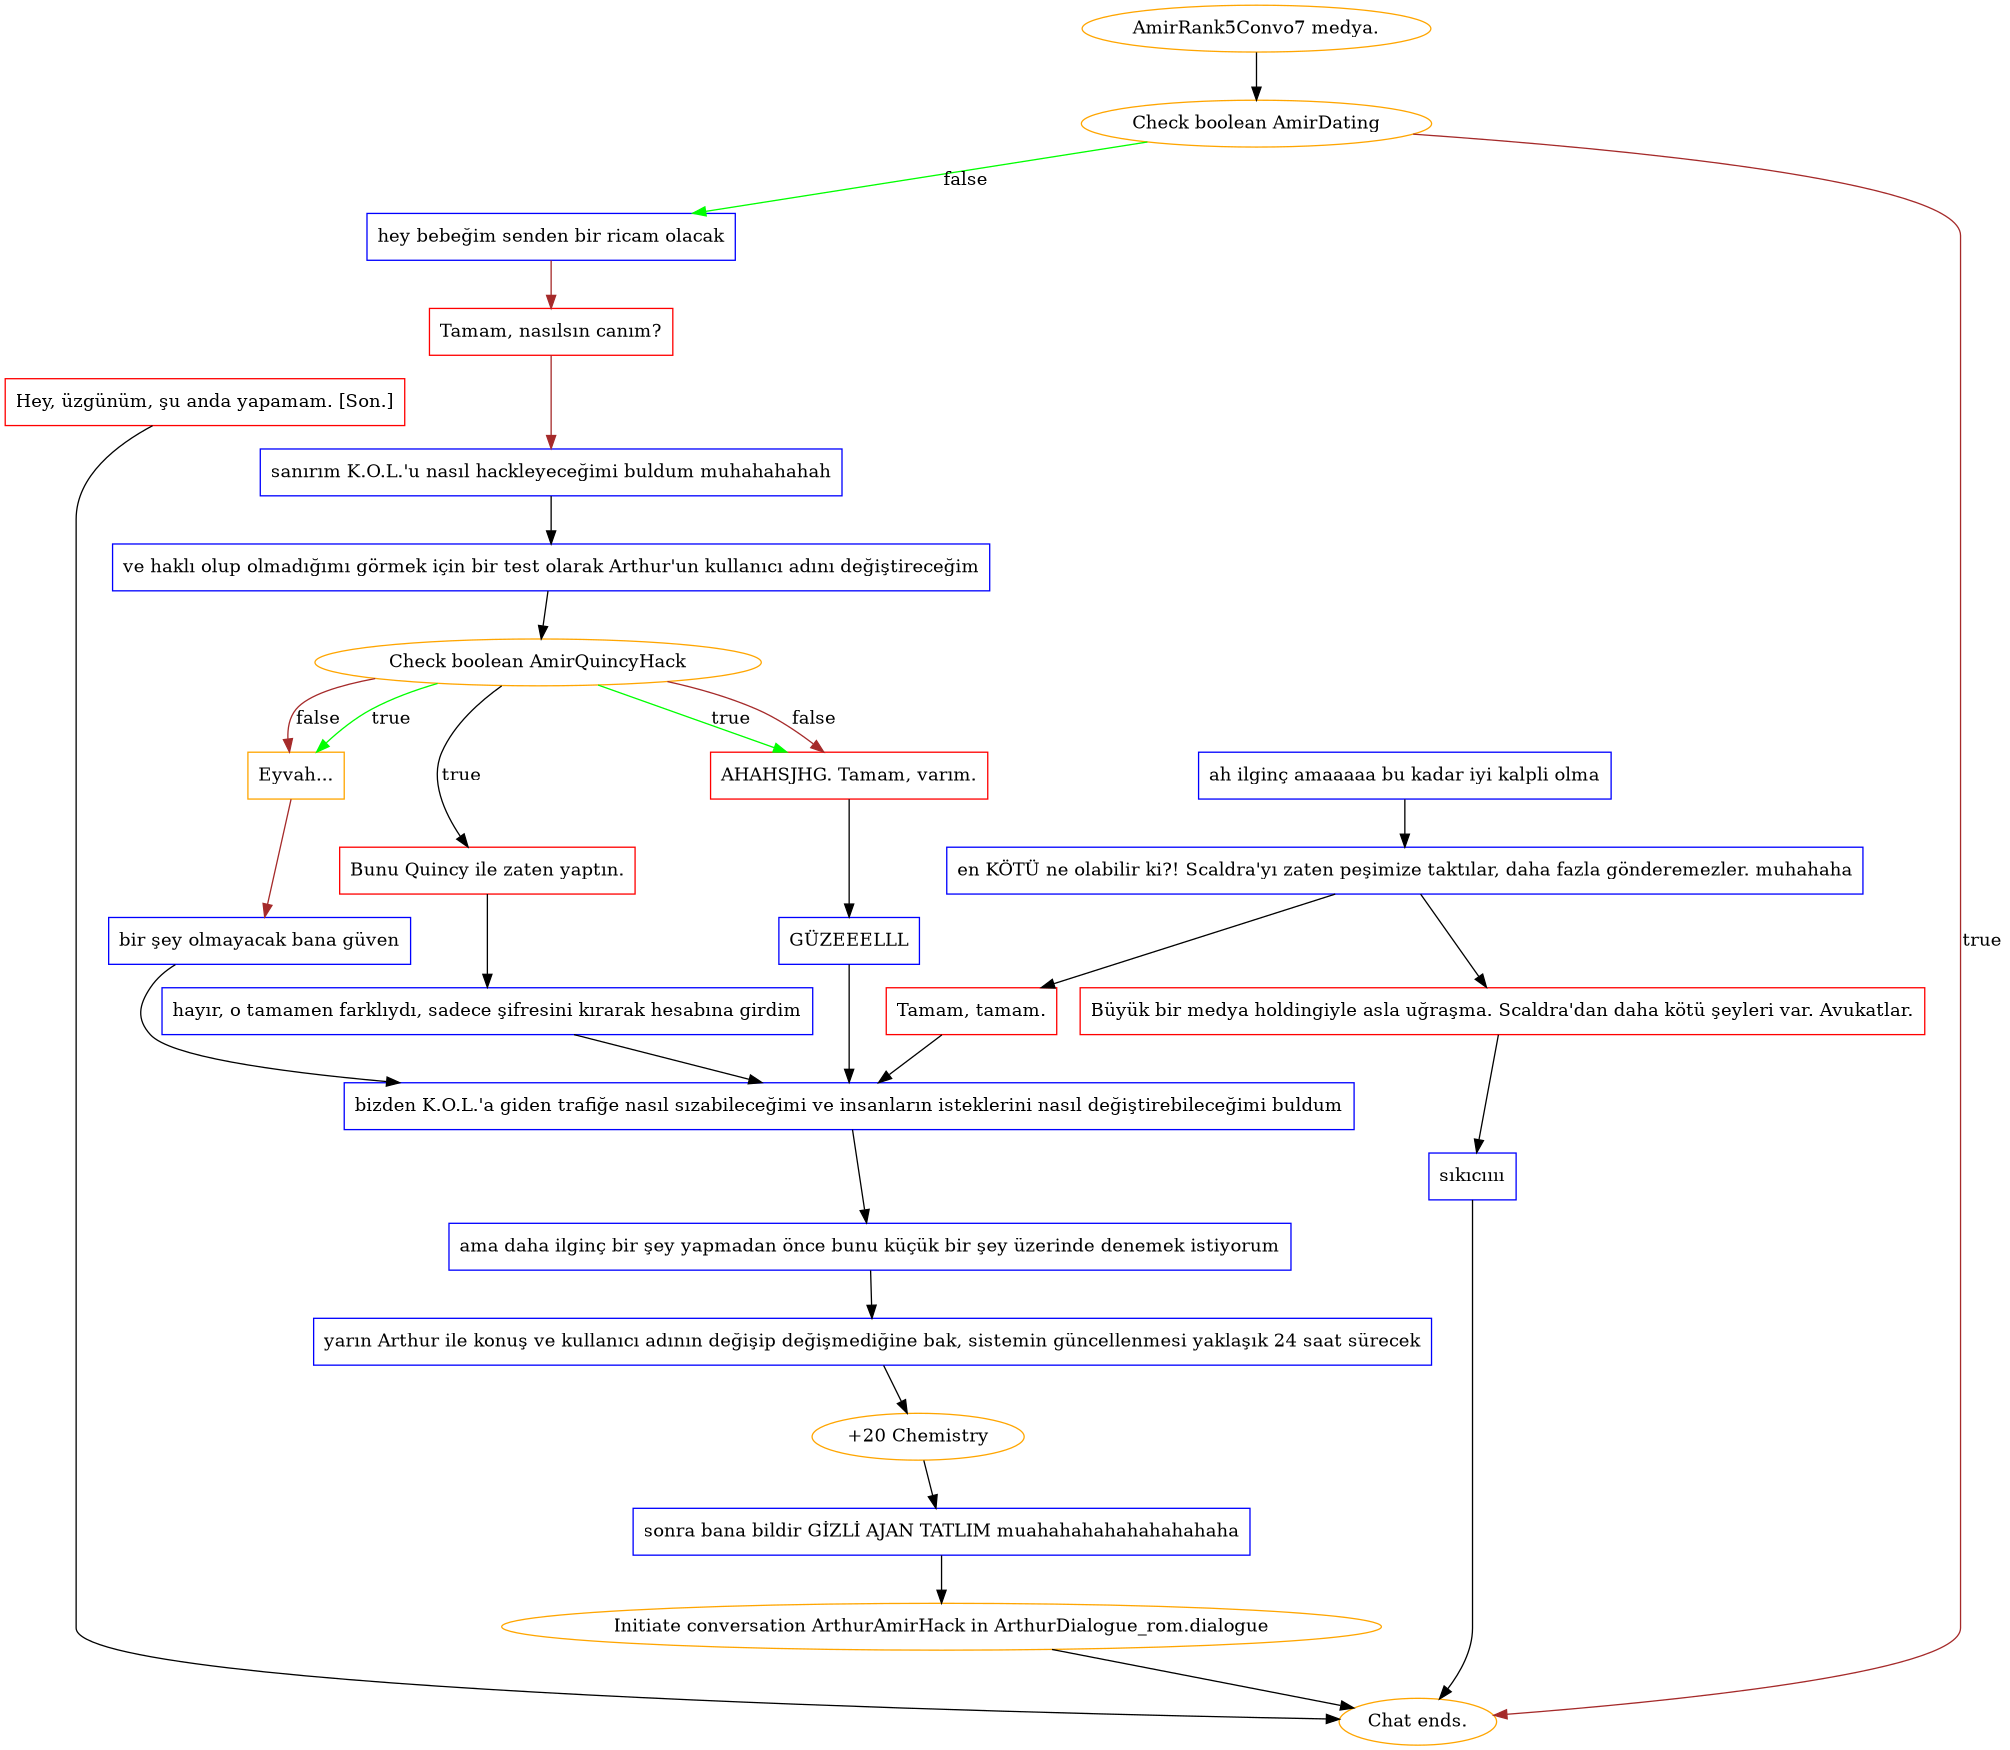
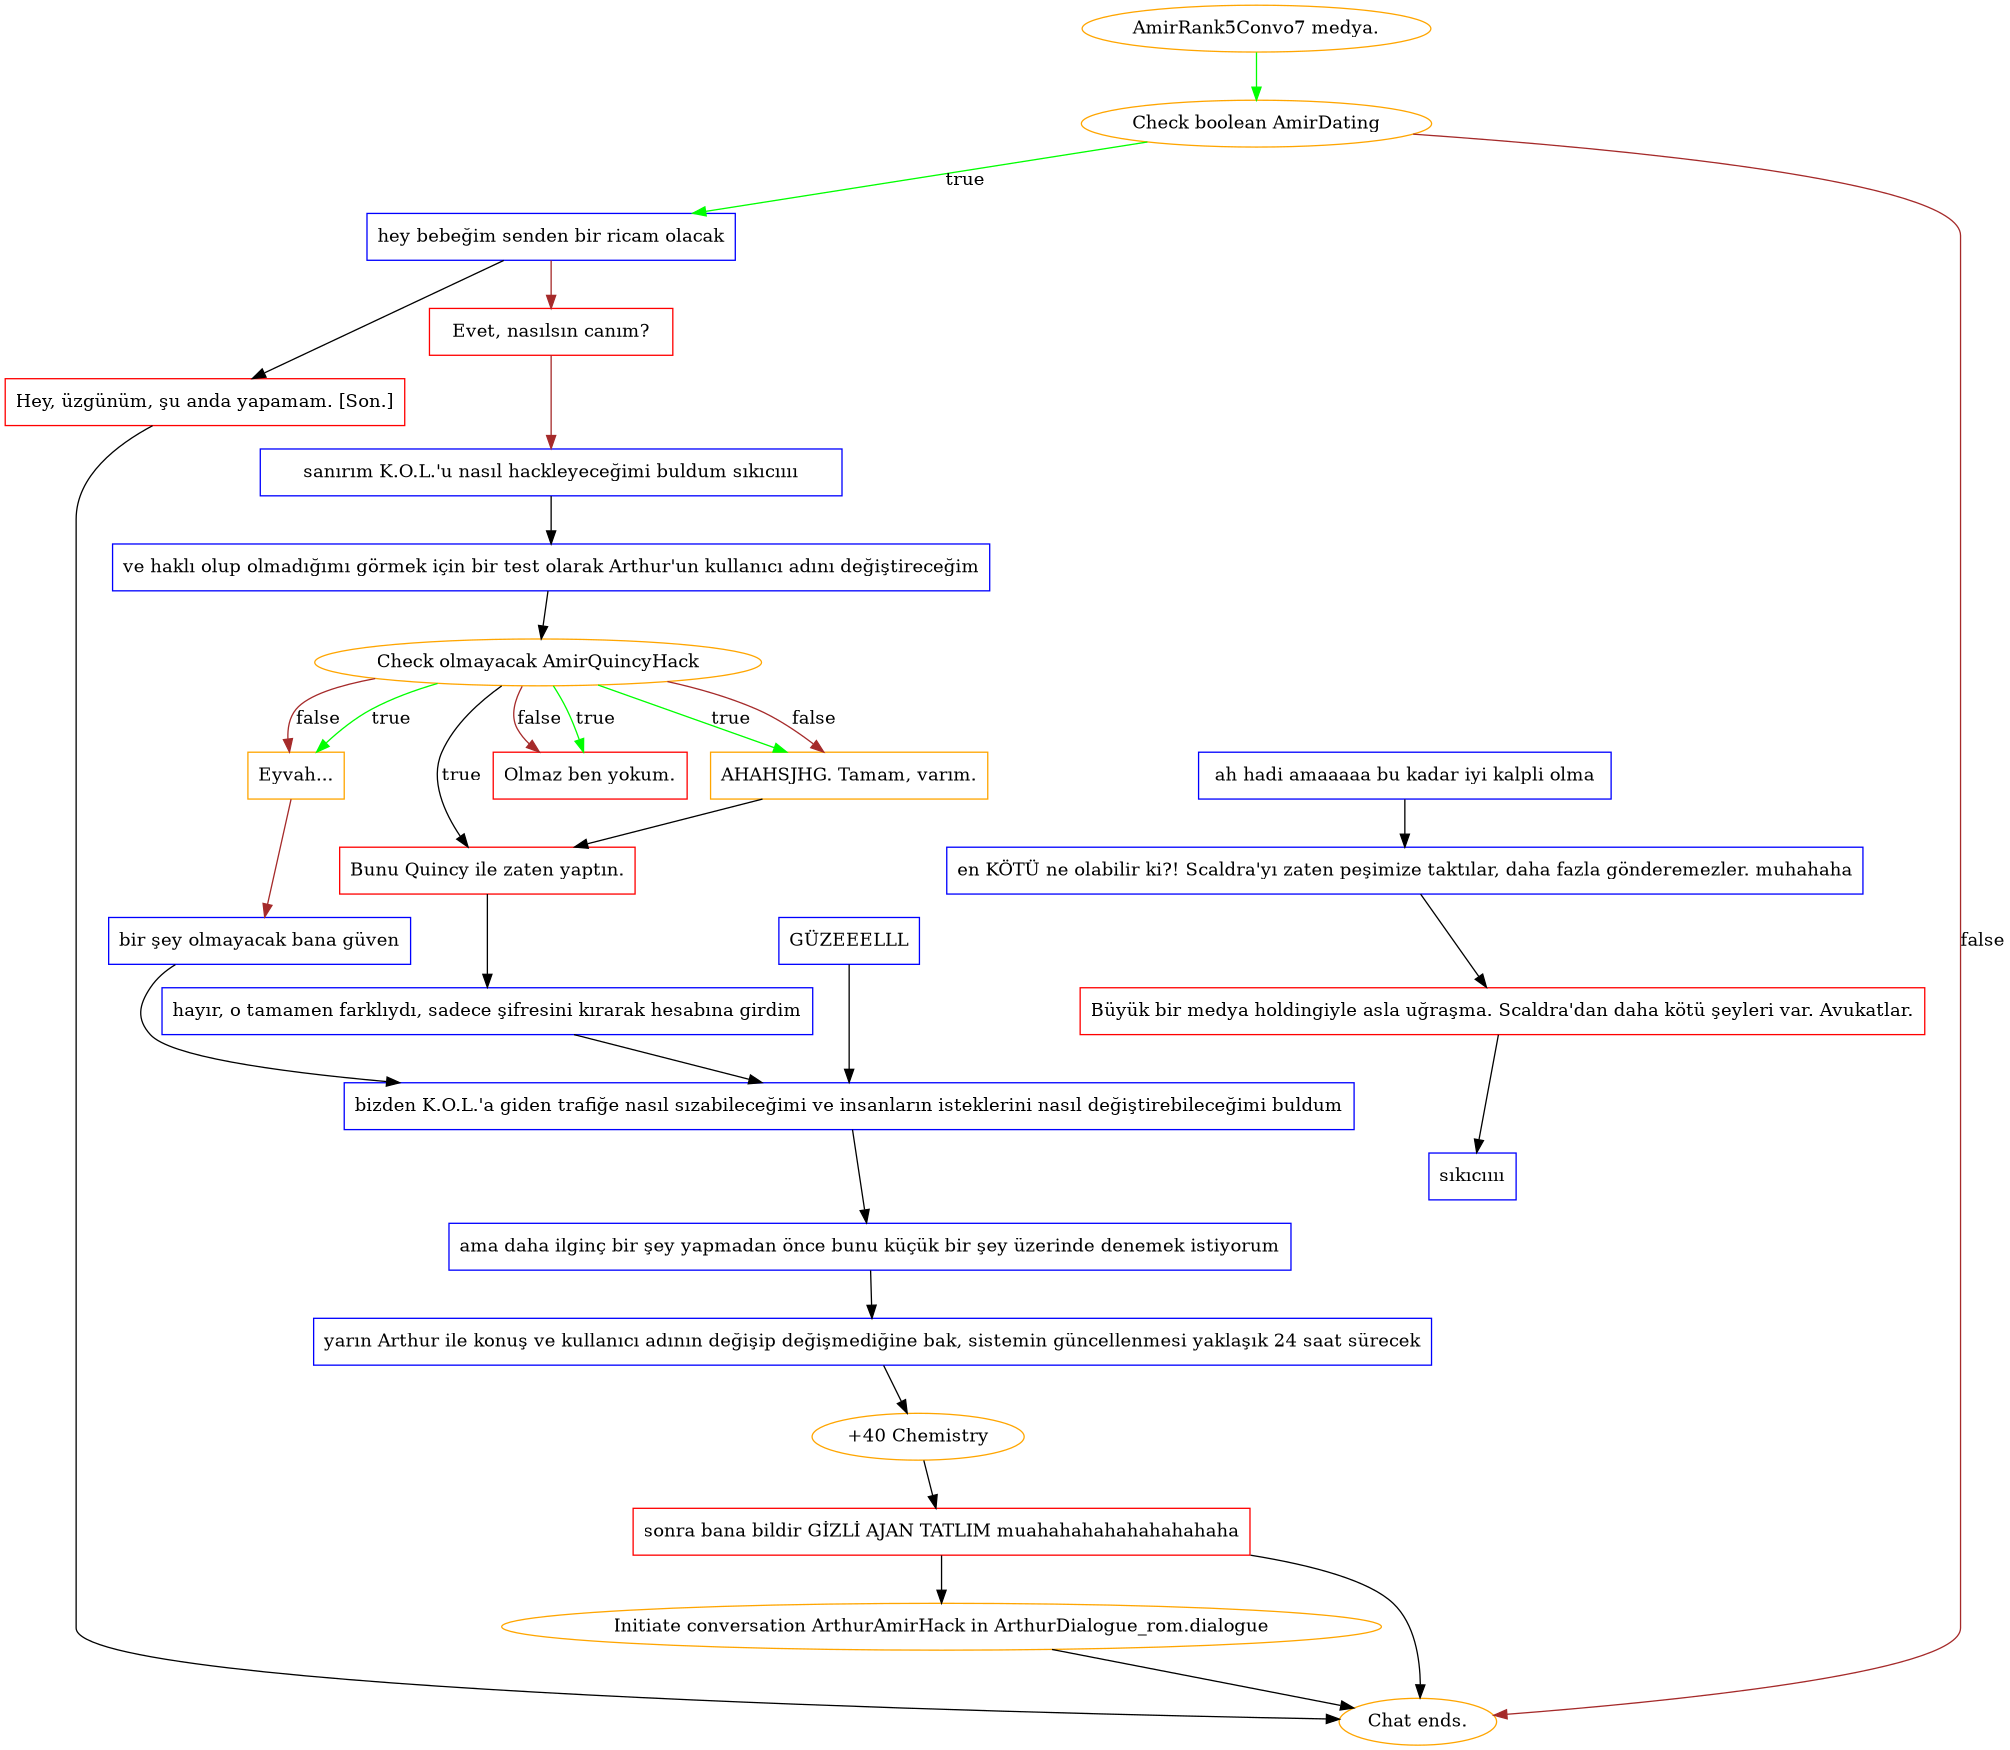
edge "AmirRank5Convo7 medya." -> "Check boolean AmirDating": color black -> green
edge "Check boolean AmirDating" -> "hey bebeğim senden bir ricam olacak": label "false" -> "true"
edge "hey bebeğim senden bir ricam olacak" -> "Hey, üzgünüm, şu anda yapamam. [Son.]": added
node "Tamam, nasılsın canım?": label "Tamam, nasılsın canım?" -> "Evet, nasılsın canım?"
node "sanırım K.O.L.'u nasıl hackleyeceğimi buldum muhahahahah": label "sanırım K.O.L.'u nasıl hackleyeceğimi buldum muhahahahah" -> "sanırım K.O.L.'u nasıl hackleyeceğimi buldum sıkıcıııı"
node "Check boolean AmirQuincyHack": label "Check boolean AmirQuincyHack" -> "Check olmayacak AmirQuincyHack"
node "Olmaz ben yokum.": added
node "AHAHSJHG. Tamam, varım.": color red -> orange
node "ah ilginç amaaaaa bu kadar iyi kalpli olma": label "ah ilginç amaaaaa bu kadar iyi kalpli olma" -> "ah hadi amaaaaa bu kadar iyi kalpli olma"
edge "AHAHSJHG. Tamam, varım." -> "GÜZEEELLL": now "AHAHSJHG. Tamam, varım." -> "Bunu Quincy ile zaten yaptın."
edge "Check boolean AmirDating" -> "Chat ends.": label "true" -> "false"
node "Tamam, tamam.": removed
node "+20 Chemistry": label "+20 Chemistry" -> "+40 Chemistry"
edge "sıkıcıııı" -> "Chat ends.": now "sonra bana bildir GİZLİ AJAN TATLIM muahahahahahahahahaha" -> "Chat ends."
node "sonra bana bildir GİZLİ AJAN TATLIM muahahahahahahahahaha": color blue -> red
